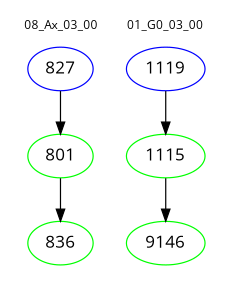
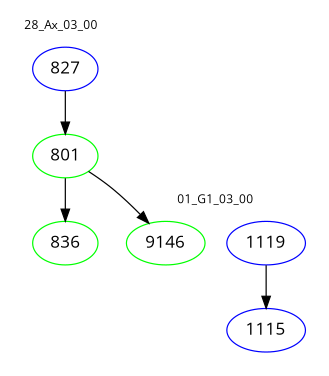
cluster "08_Ax_03_00": label "08_Ax_03_00" -> "28_Ax_03_00"
cluster "01_G0_03_00": label "01_G0_03_00" -> "01_G1_03_00"
node "1115": color green -> blue
edge "1115" -> "9146": now "801" -> "9146"
